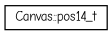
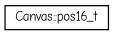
node "Canvas::pos14_t": label "Canvas::pos14_t" -> "Canvas::pos16_t"
